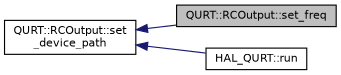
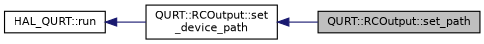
node "QURT::RCOutput::set_freq": label "QURT::RCOutput::set_freq" -> "QURT::RCOutput::set_path"
edge "HAL_QURT::run" -> "QURT::RCOutput::set _device_path": reversed
